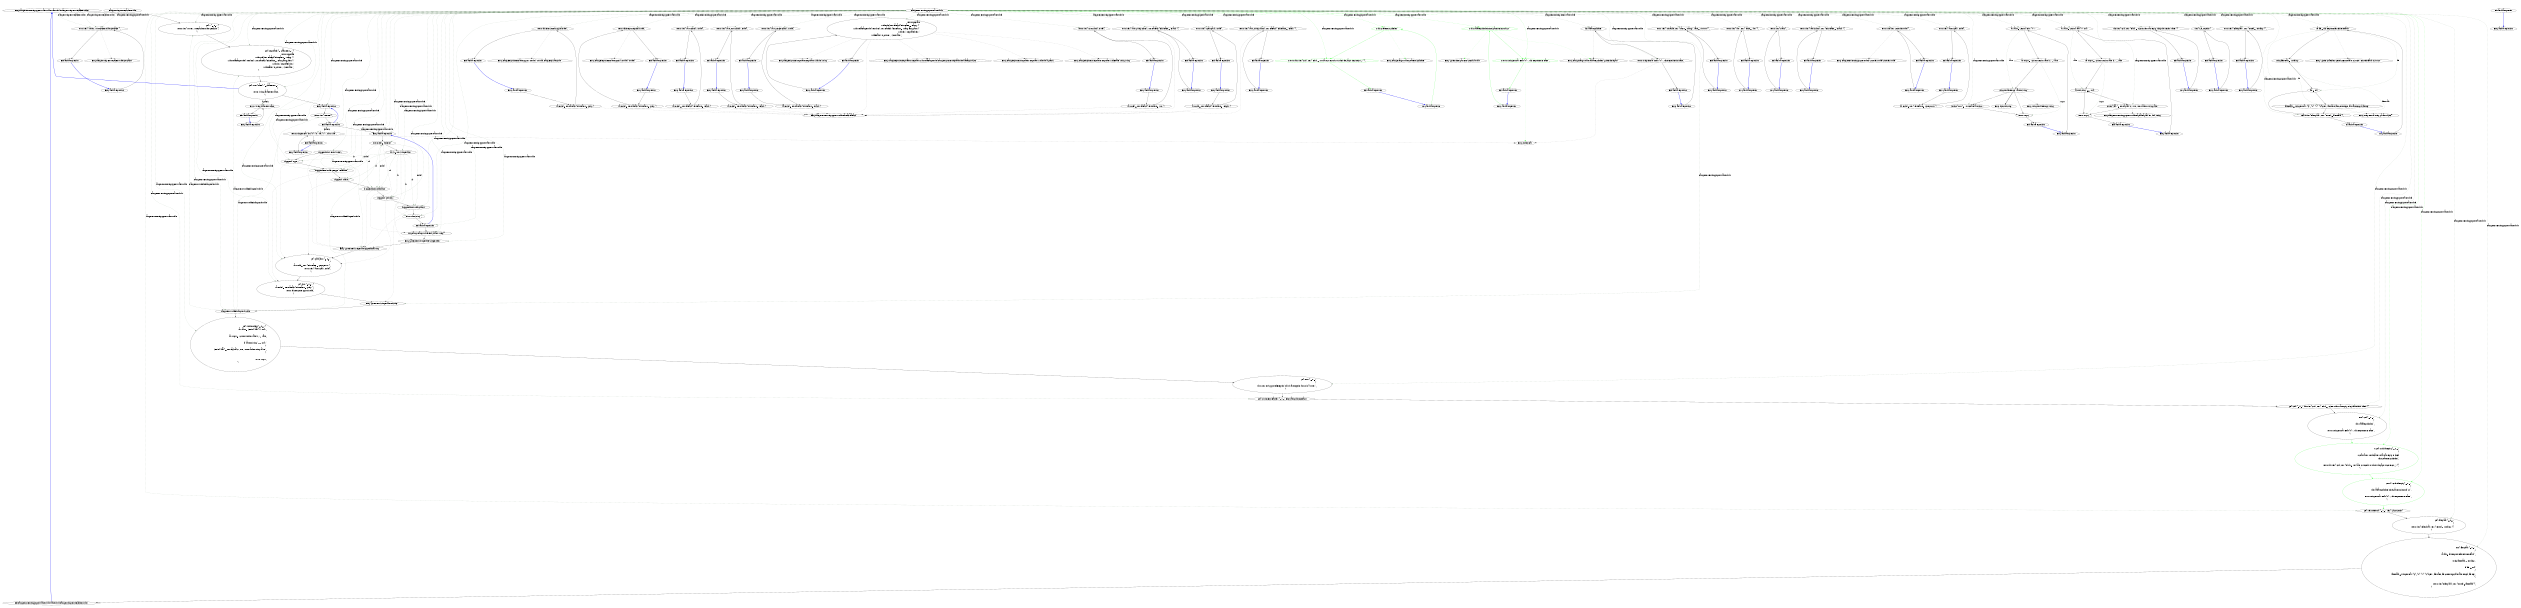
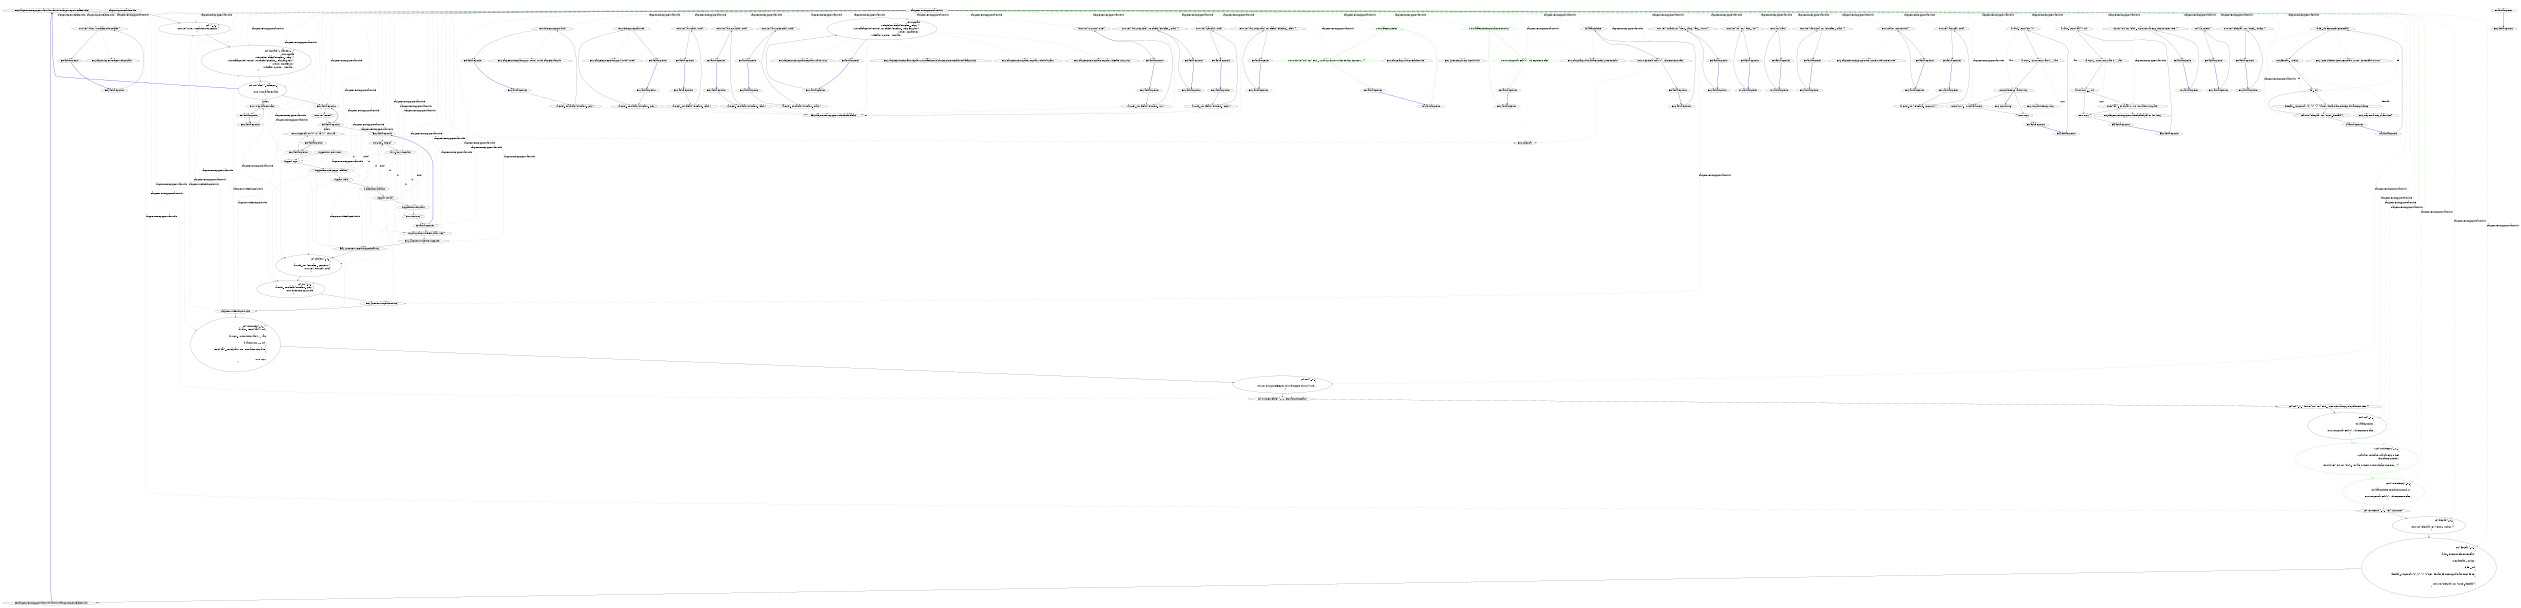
edge "Nancy.Demo.Hosting.Aspnet.MainModule" -> "this.ValidateCsrfToken()": label "Nancy.Demo.Hosting.Demo.MainModule" -> "Nancy.Demo.Hosting.Aspnet.MainModule"
node "return this.FromSeconds.AsJson(model);": label "return this.FromSeconds.AsJson(model);" -> "return this.Response.AsJson(model);"
node "Entry Nancy.INancyModule.CreateNewCsrfToken()": label "Entry Nancy.INancyModule.CreateNewCsrfToken()" -> "Entry Nancy.INancyModule.IRouteCacheProvider()"
